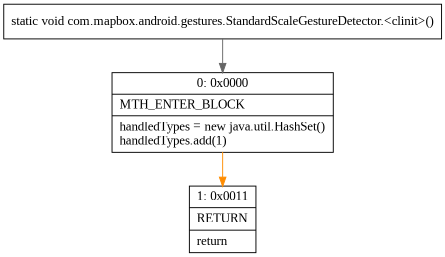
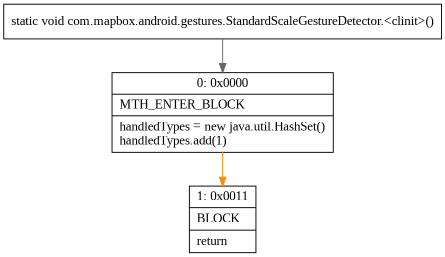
node "1: 0x0011": text "RETURN" -> "BLOCK"
